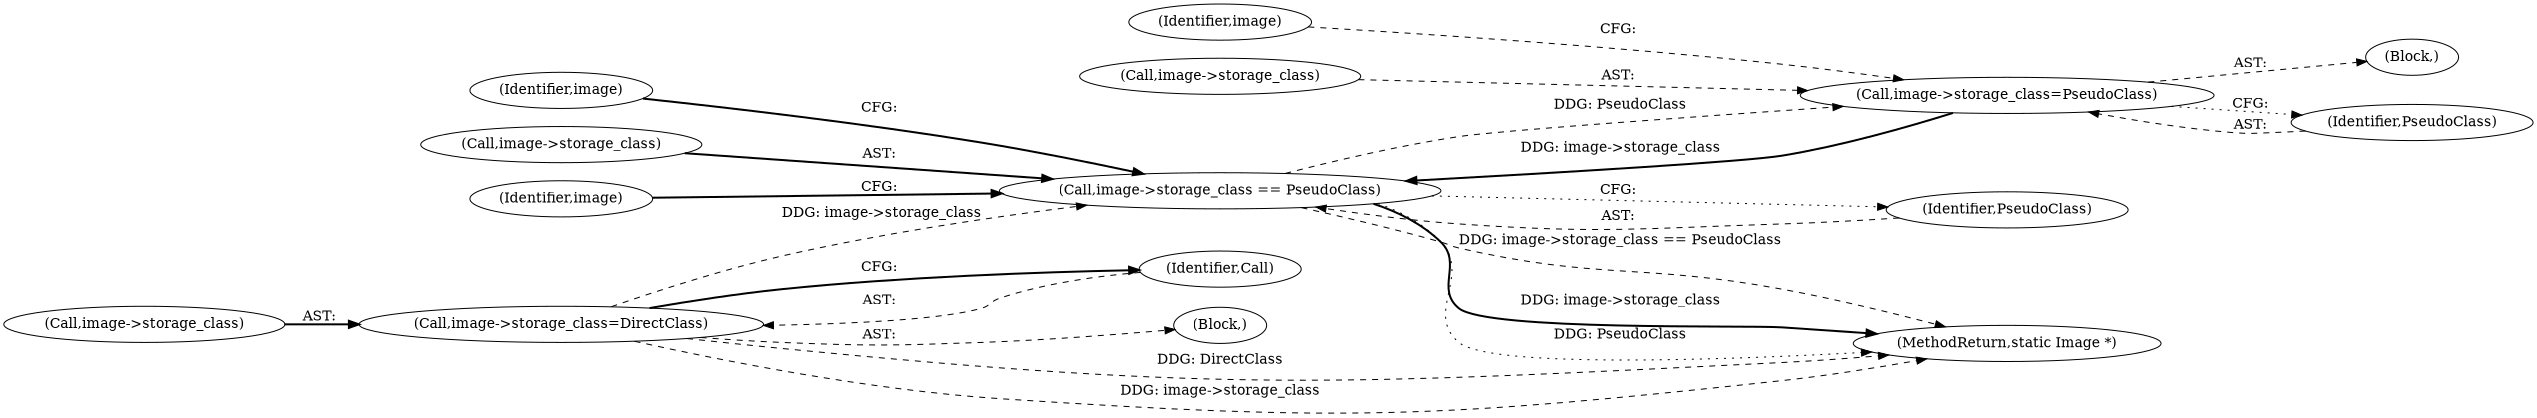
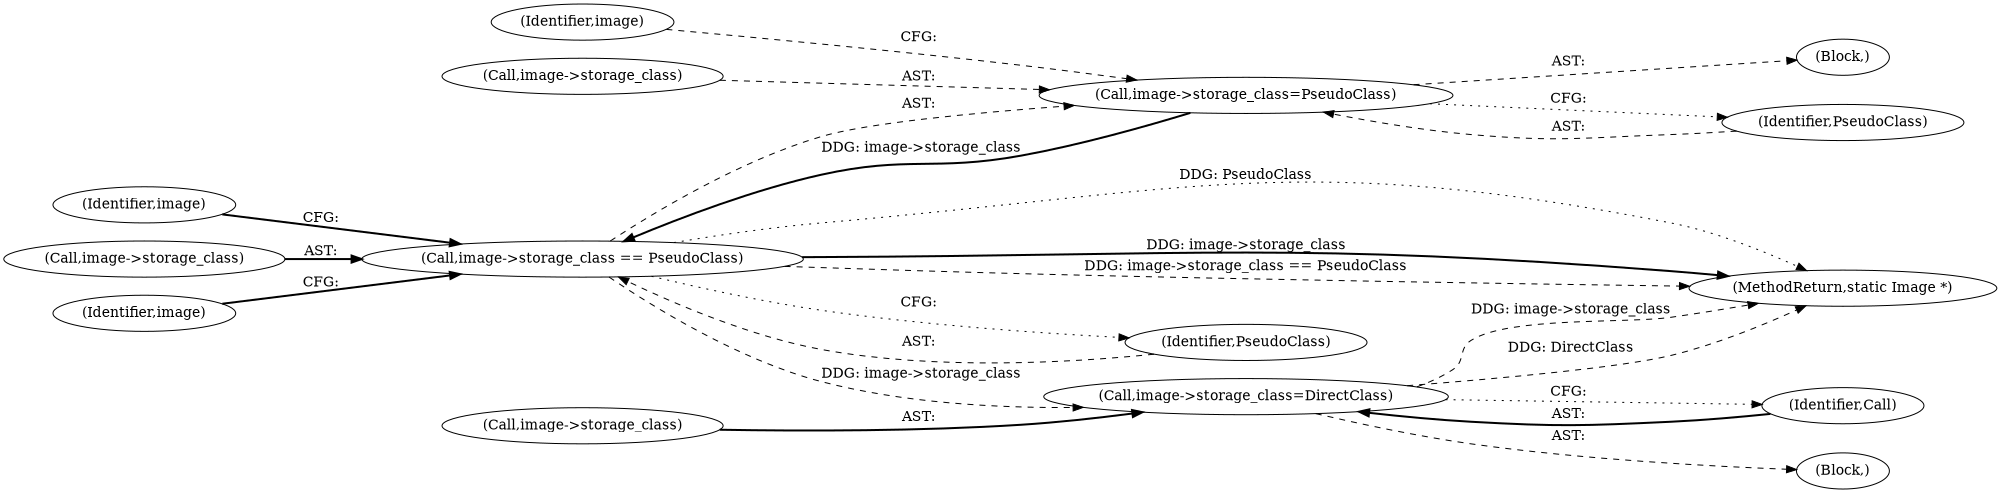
edge "(Call,image->storage_class == PseudoClass)" -> "(Call,image->storage_class=PseudoClass)": label "DDG: PseudoClass" -> "AST: "
edge "(Call,image->storage_class=DirectClass)" -> "(Call,image->storage_class == PseudoClass)": reversed
edge "(Call,image->storage_class=DirectClass)" -> "(Identifier,Call)": style bold -> dotted
edge "(Identifier,Call)" -> "(Call,image->storage_class=DirectClass)": style dashed -> bold
